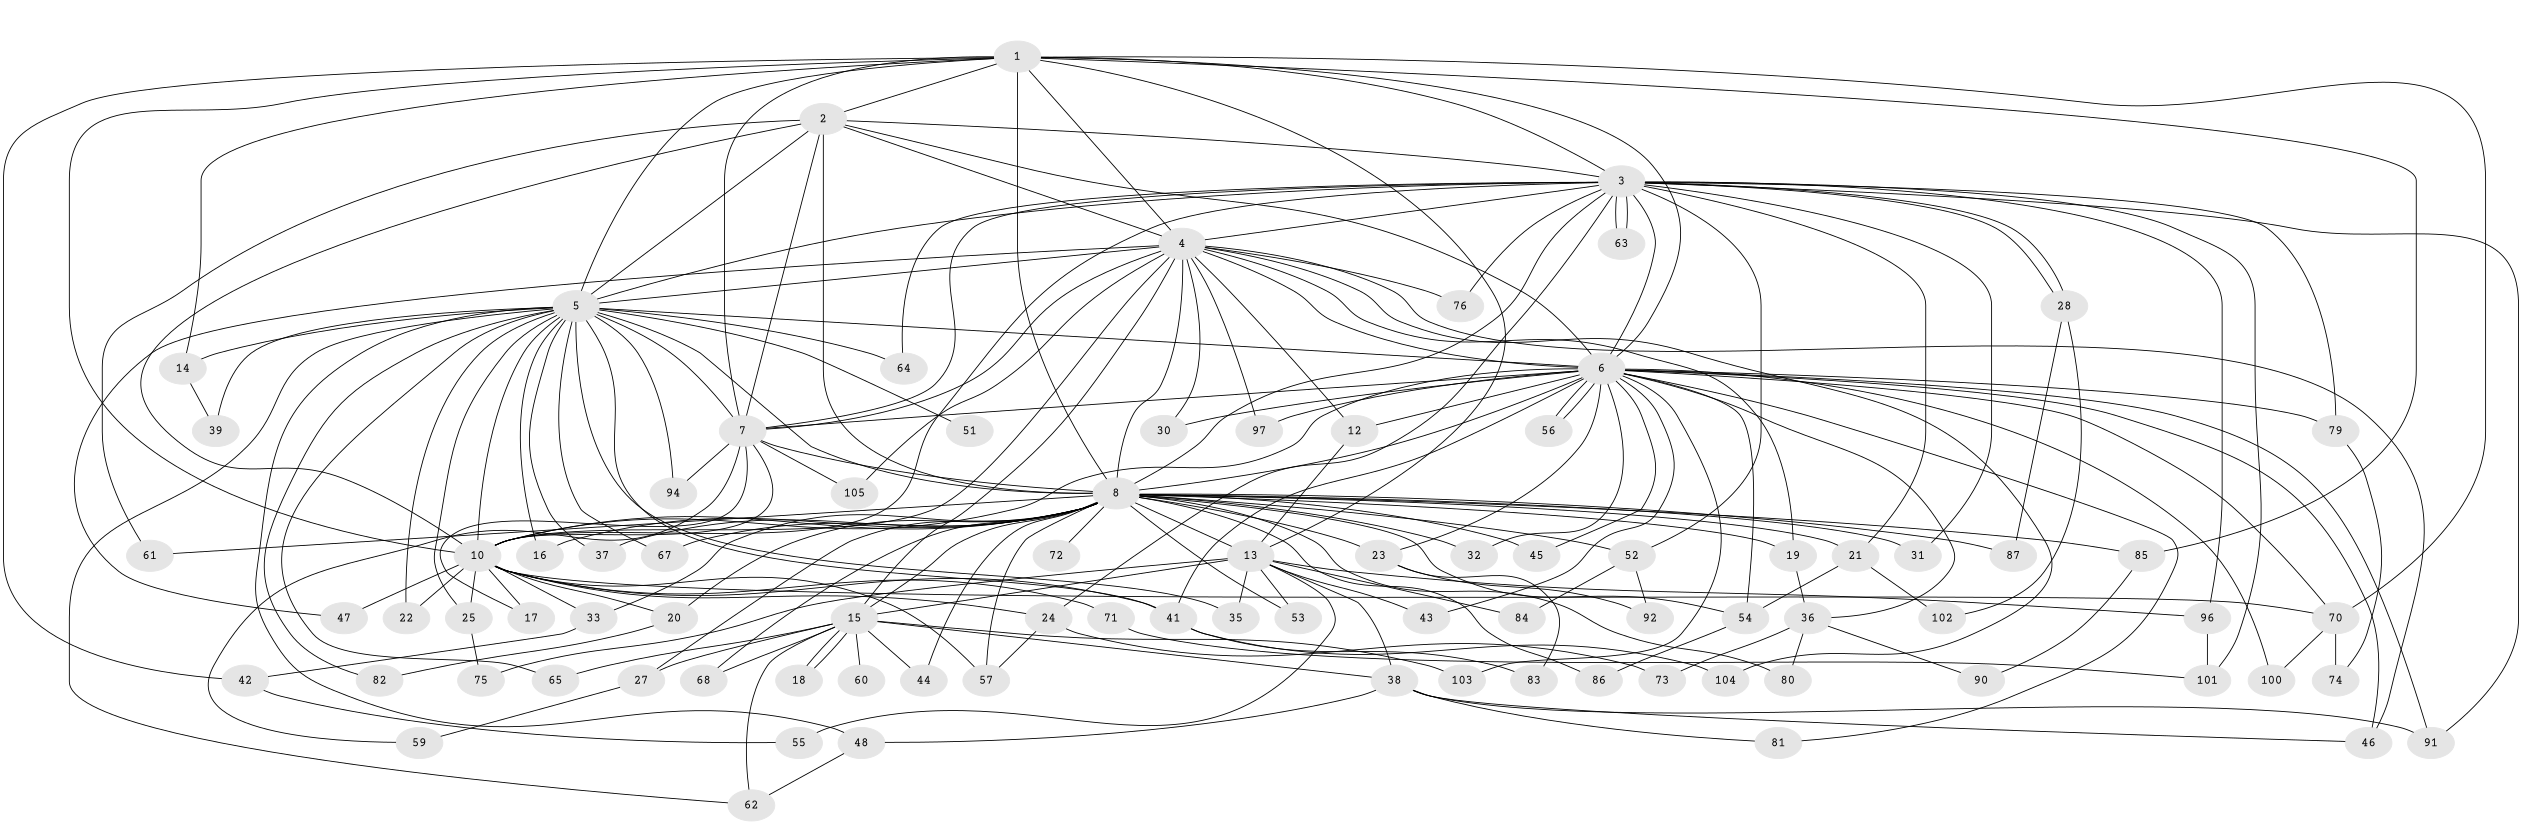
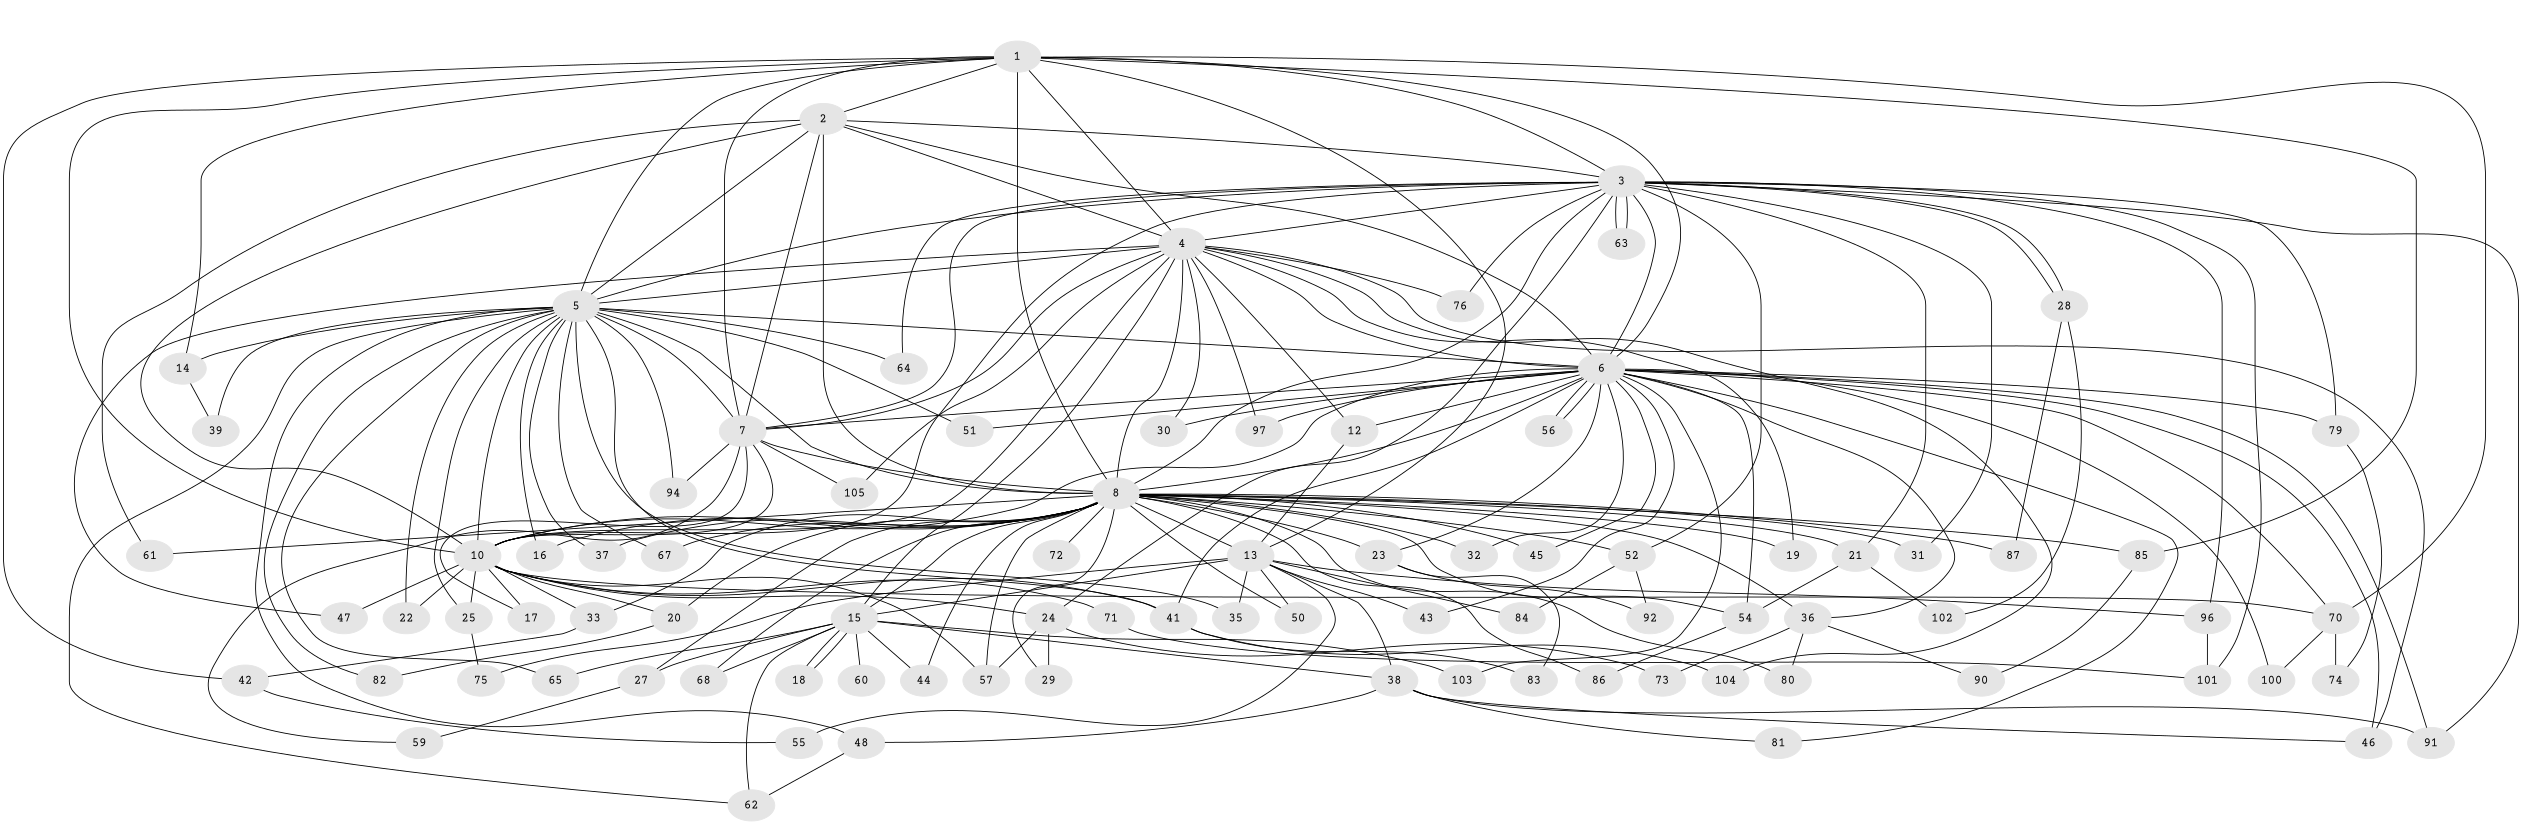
edge "6" -- "51": added
edge "19" -- "36": now "8" -- "36"
node "53": label "53" -> "50"
node "29": added
